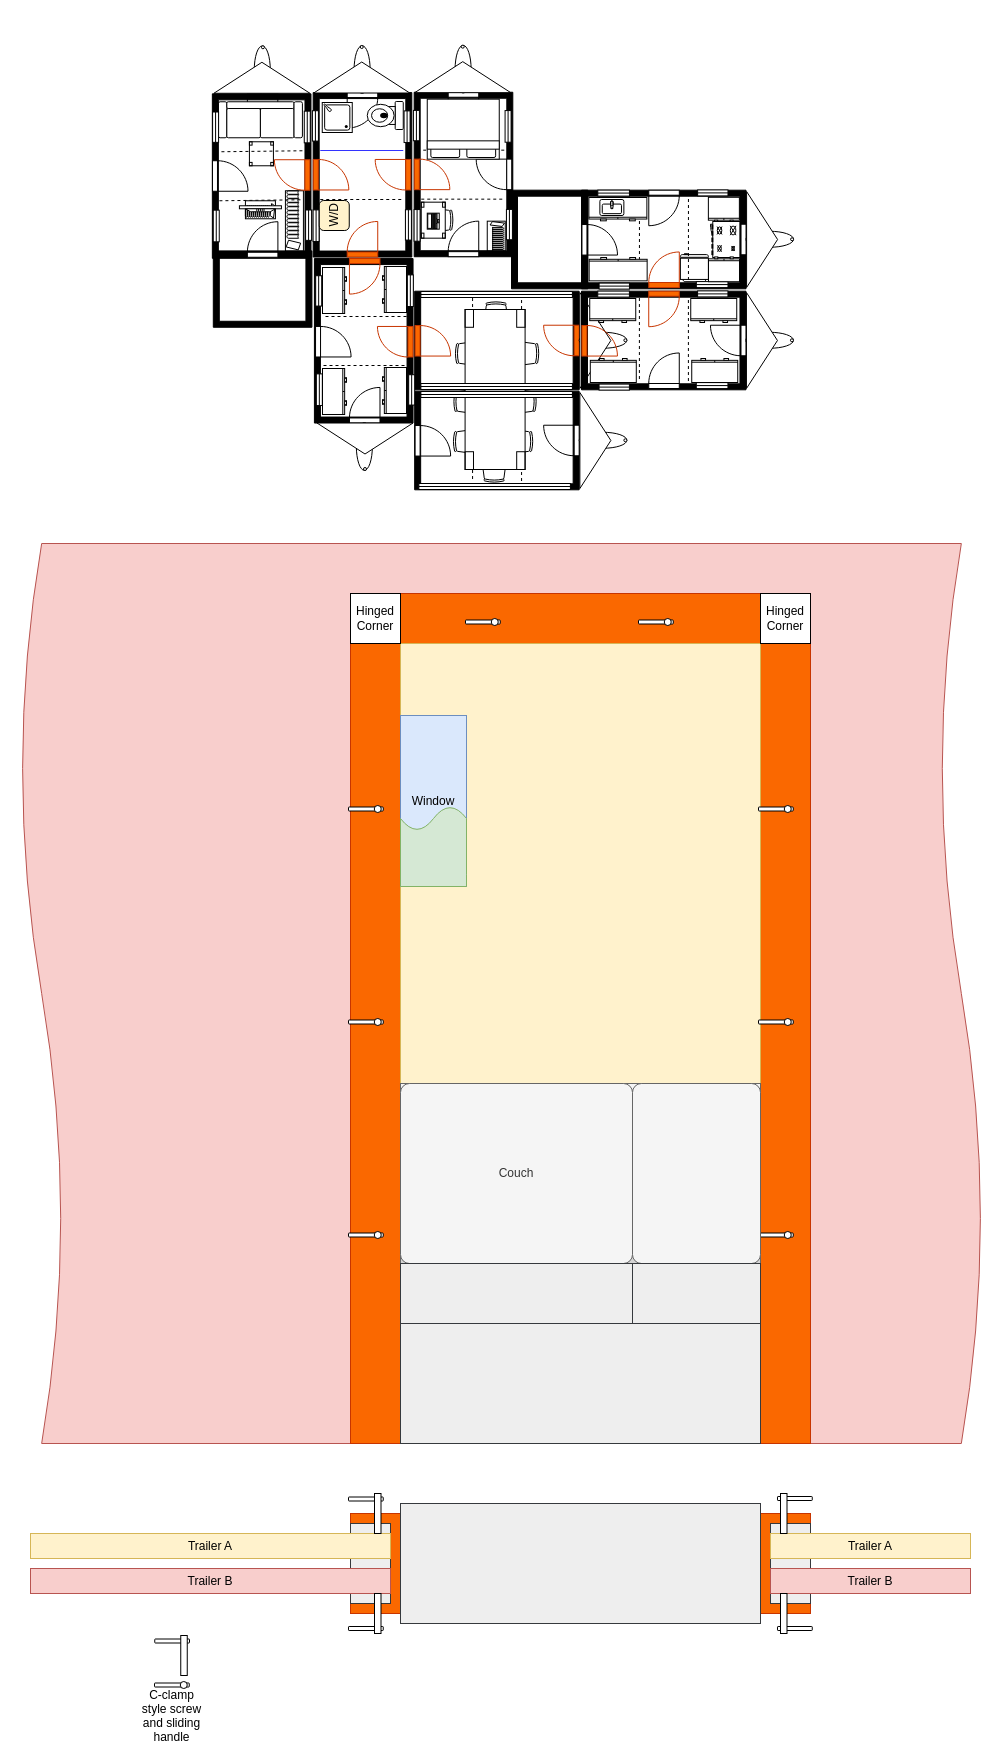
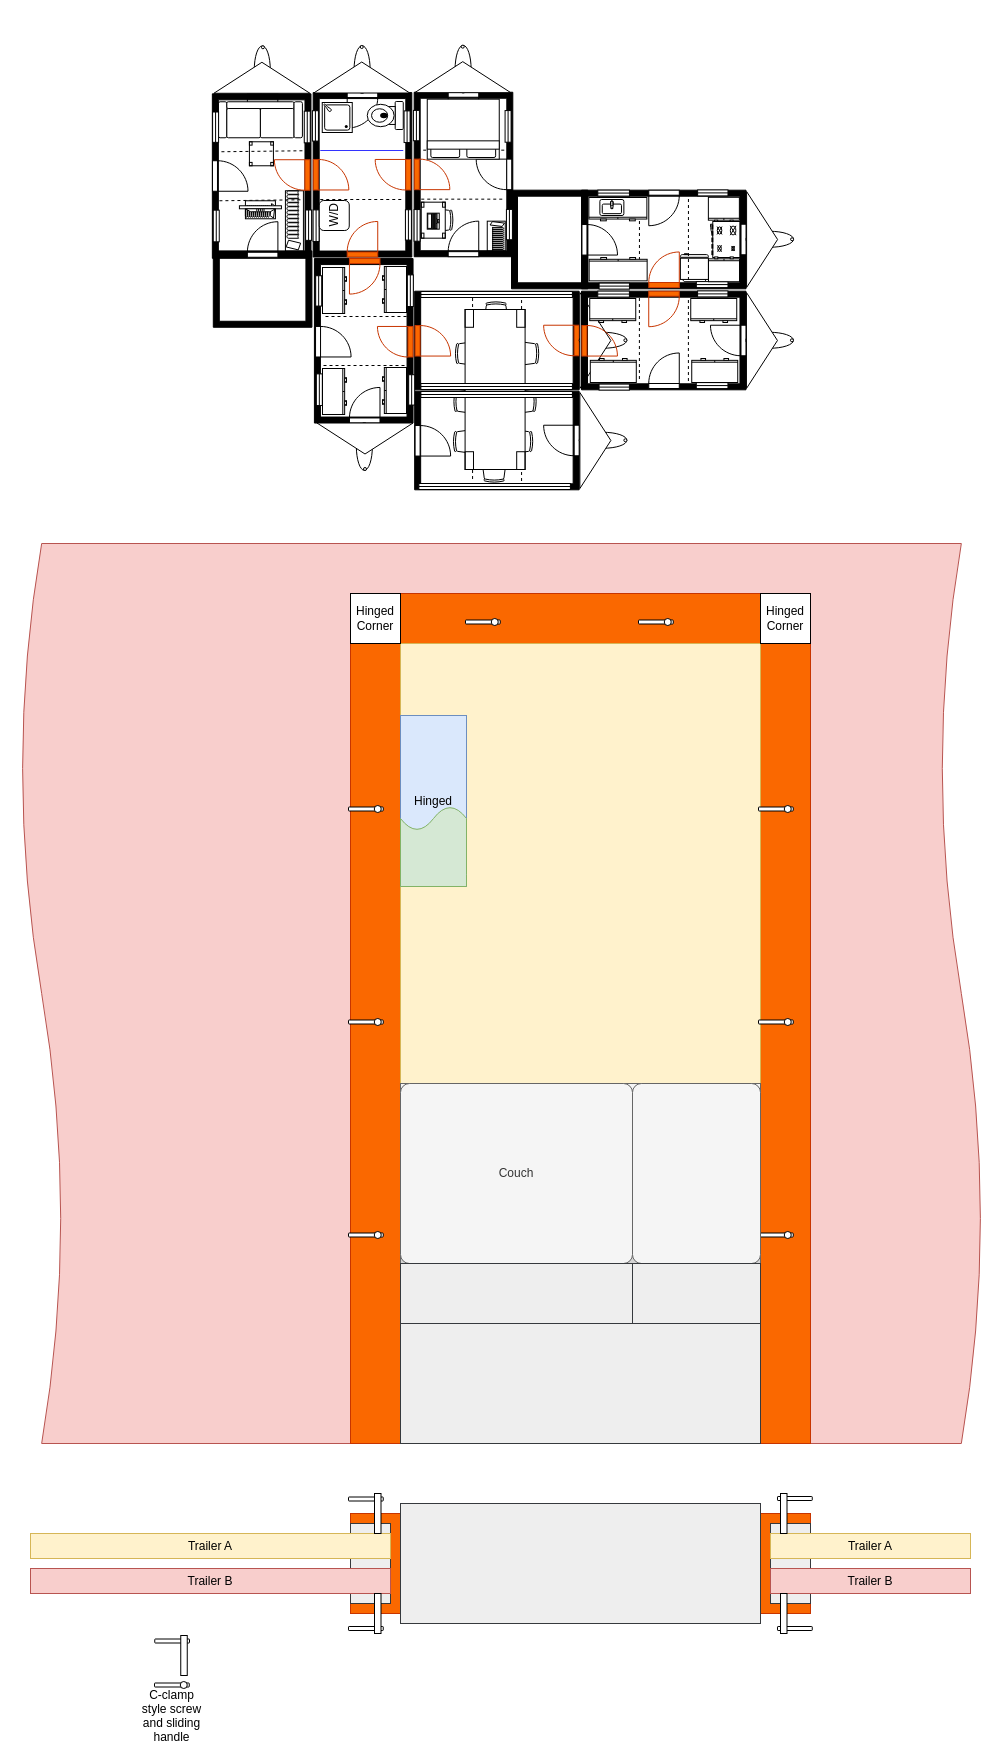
node "W/D": fillcolor #fff2cc -> #ffffff
node "Window": label "Window" -> "Hinged"
